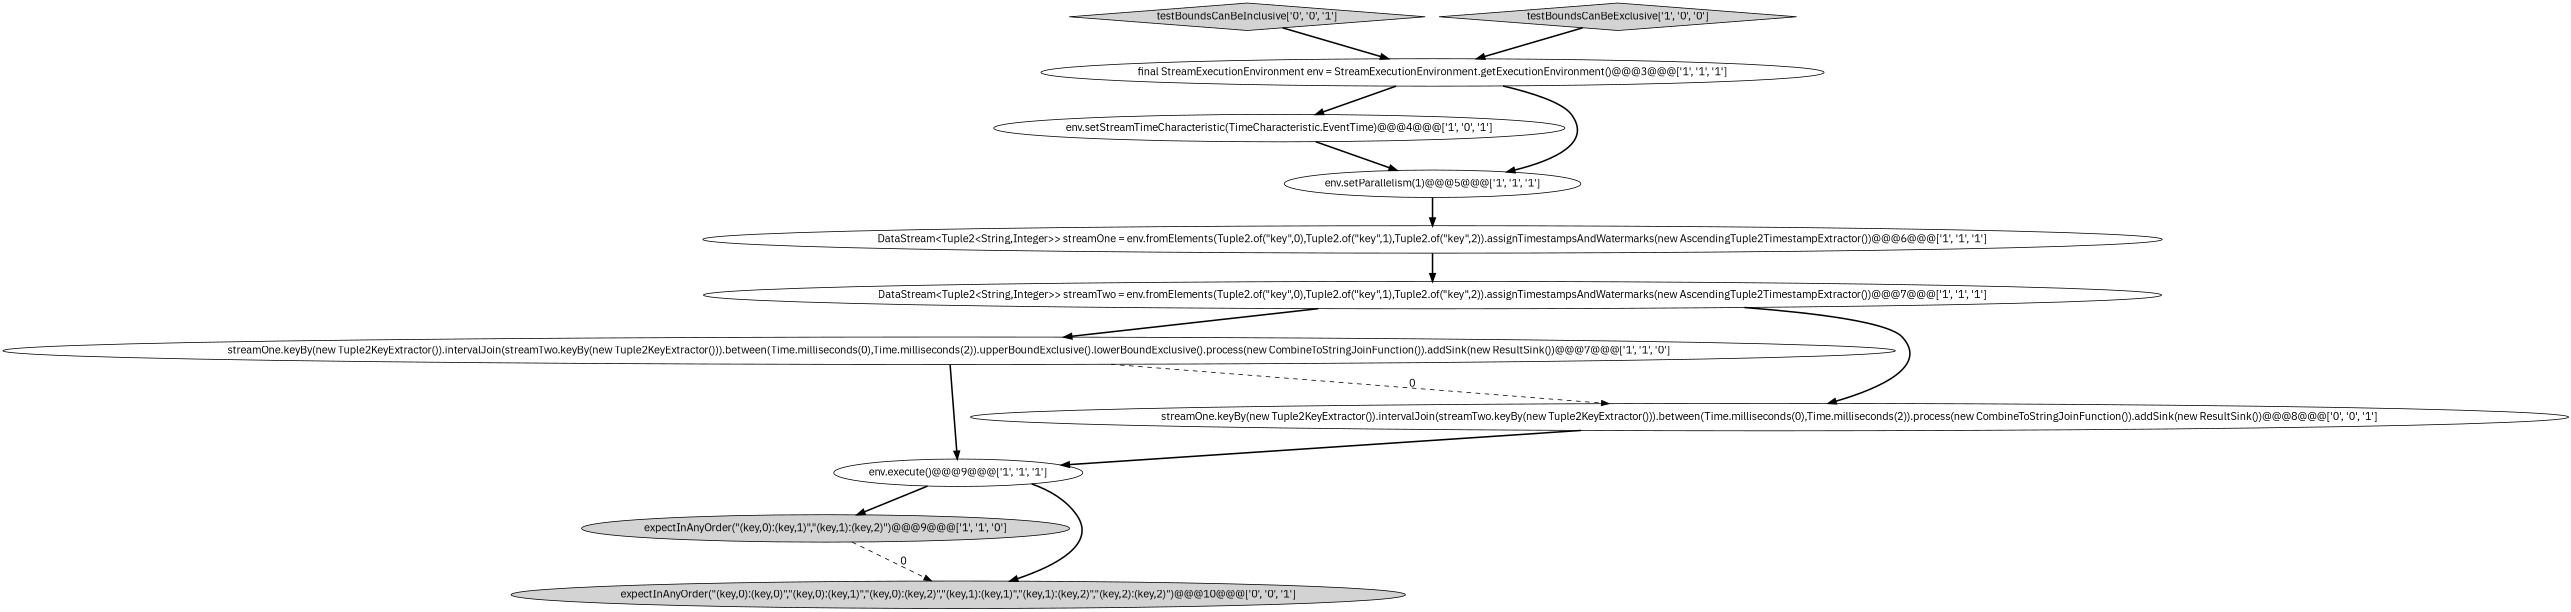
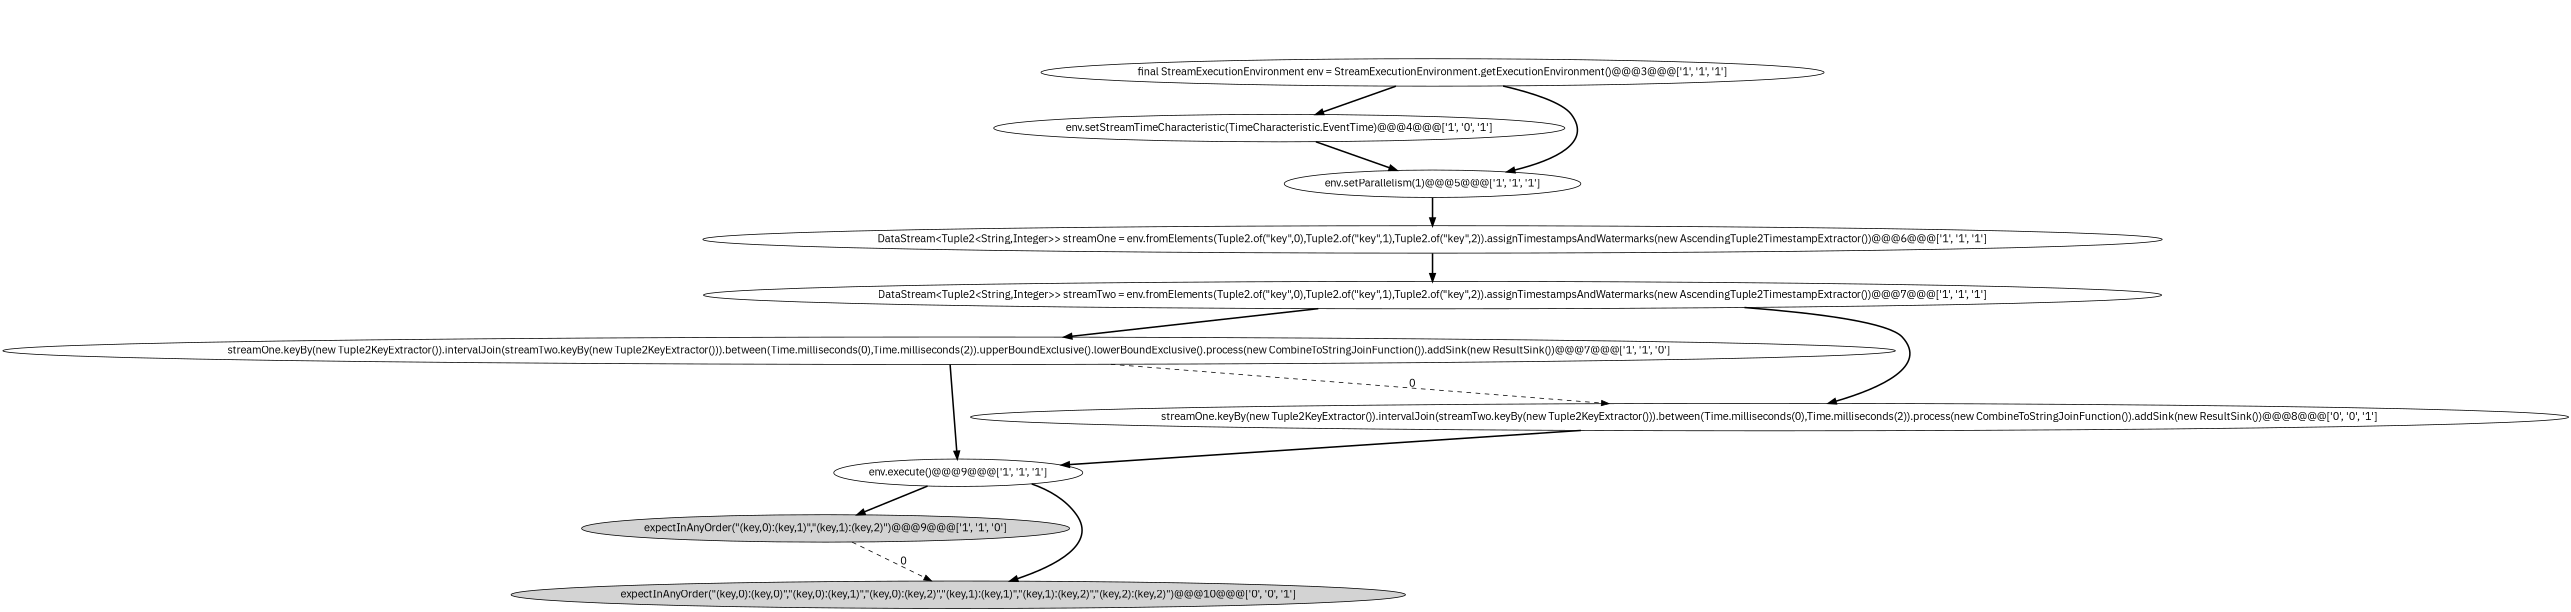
node "testBoundsCanBeInclusive['0', '0', '1']": removed
node "testBoundsCanBeExclusive['1', '0', '0']": removed
